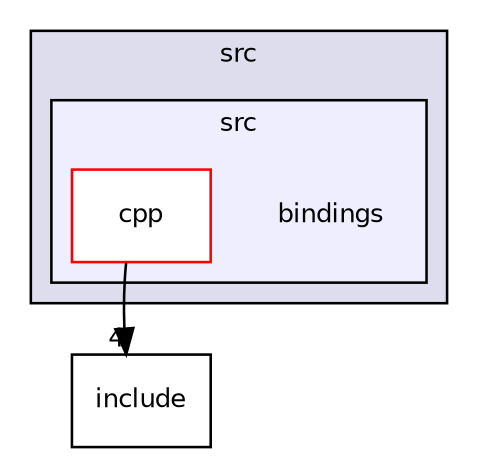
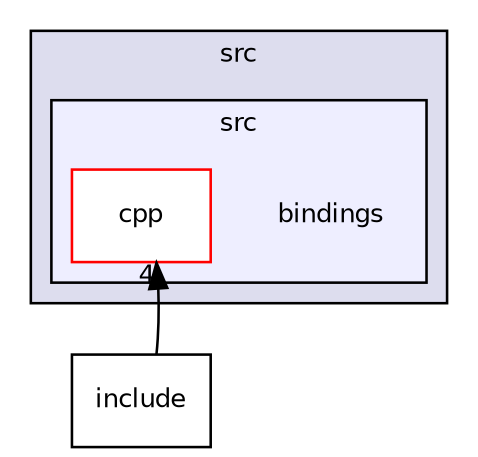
edge "cpp" -> "include": reversed
